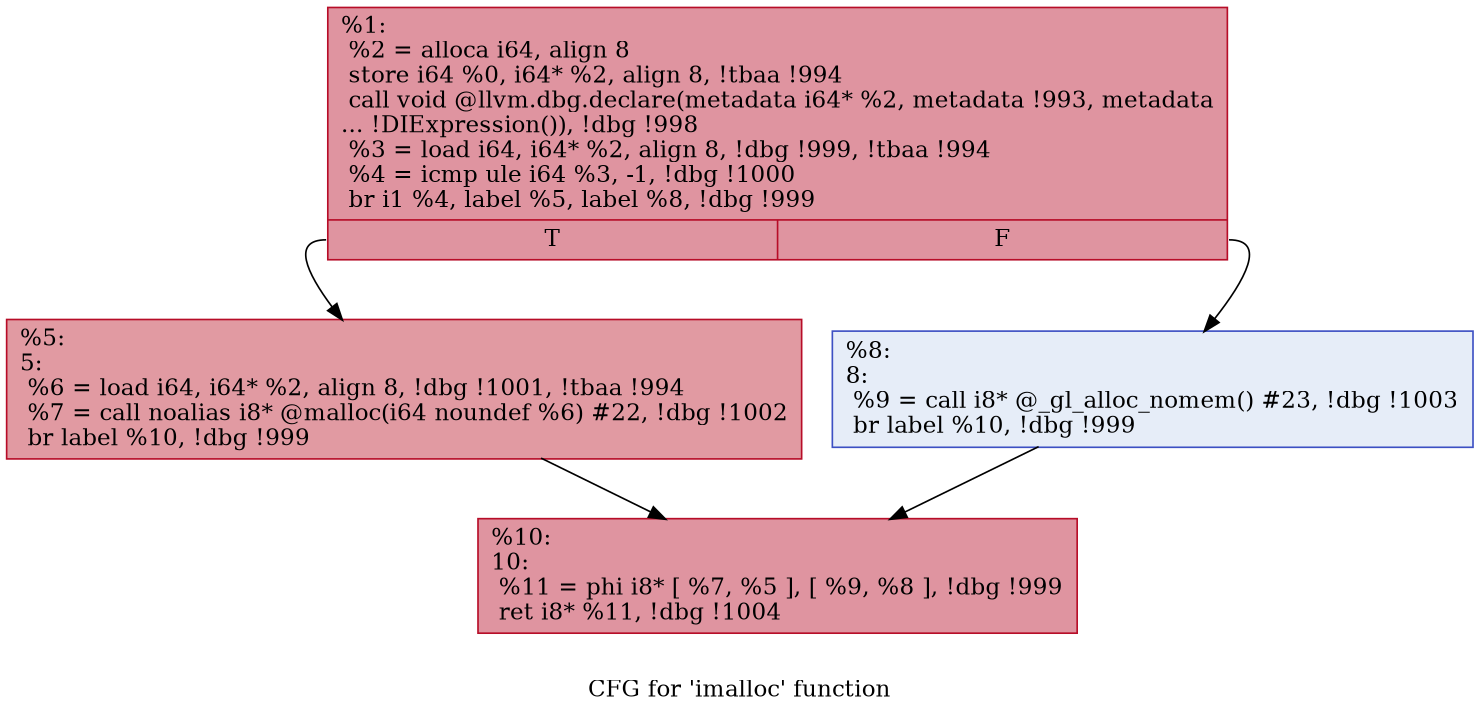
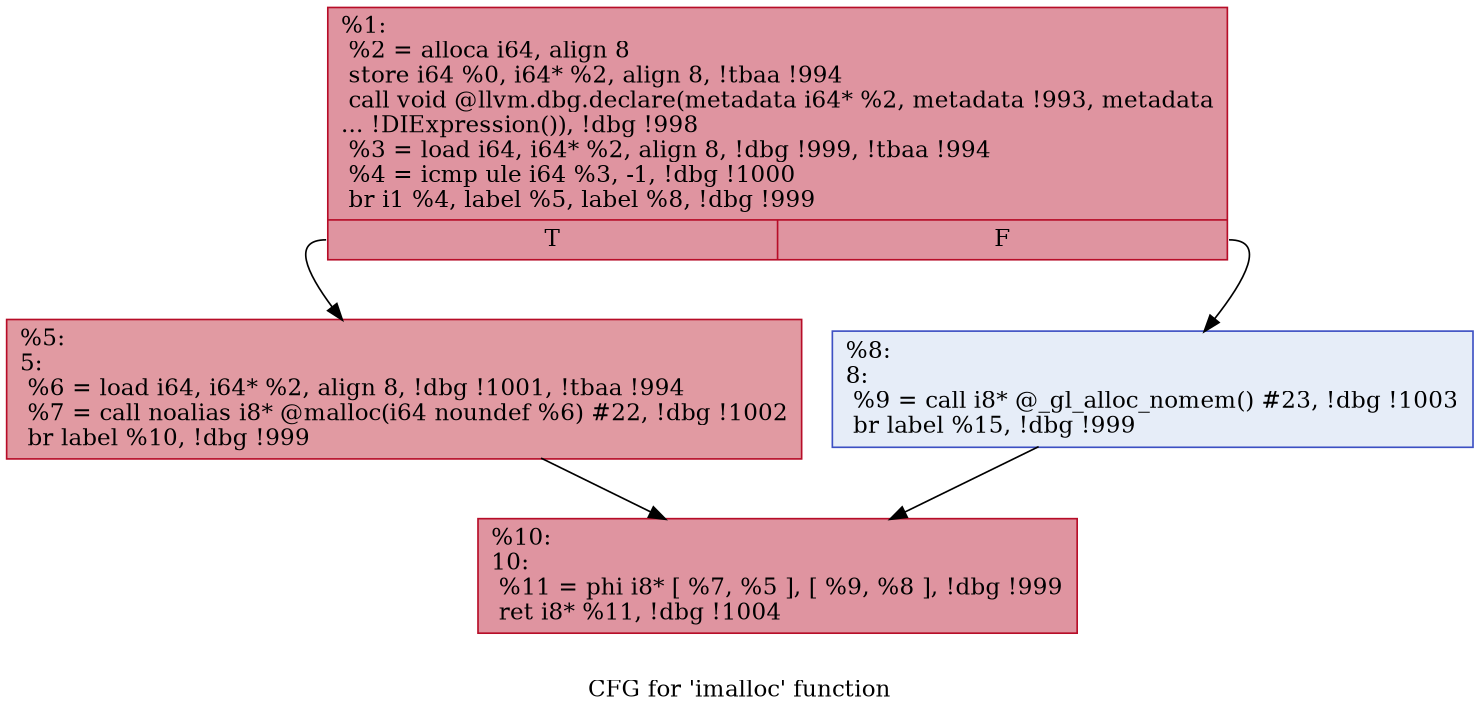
node "%8:": text "br label %10, !dbg !999" -> "br label %15, !dbg !999"
